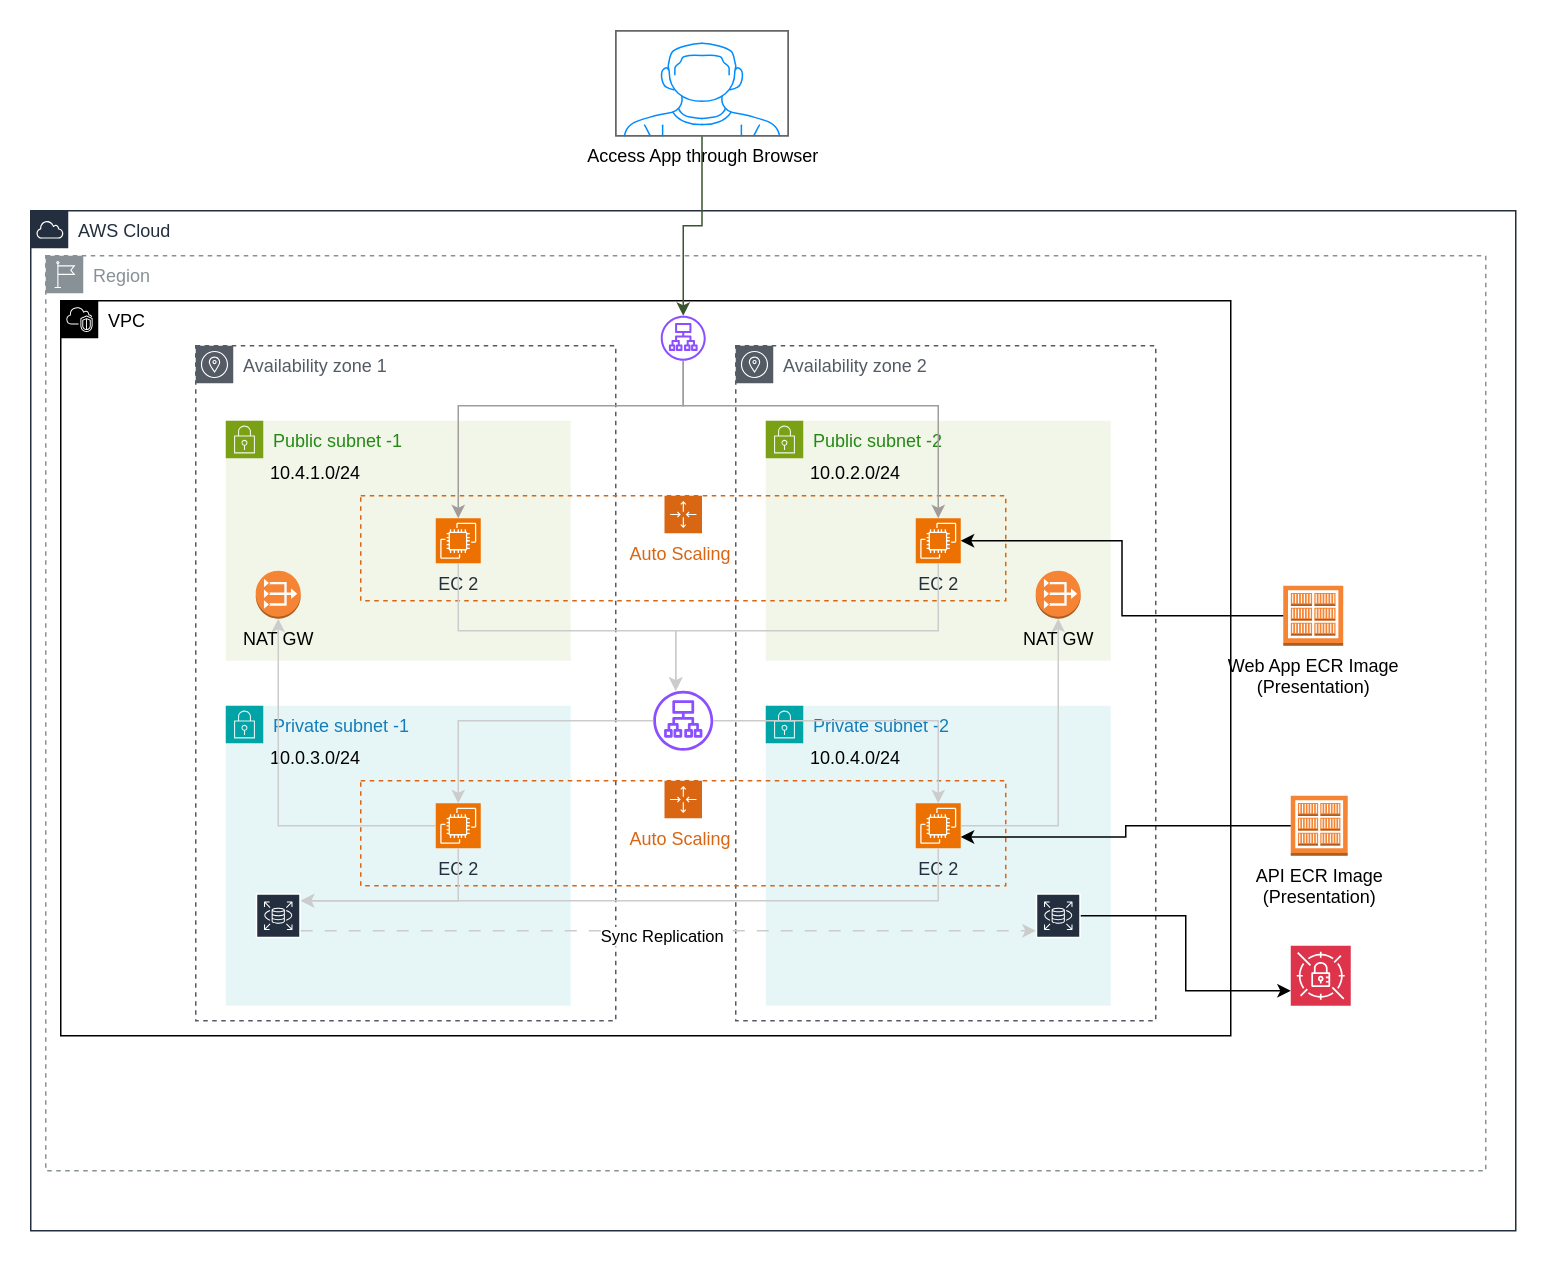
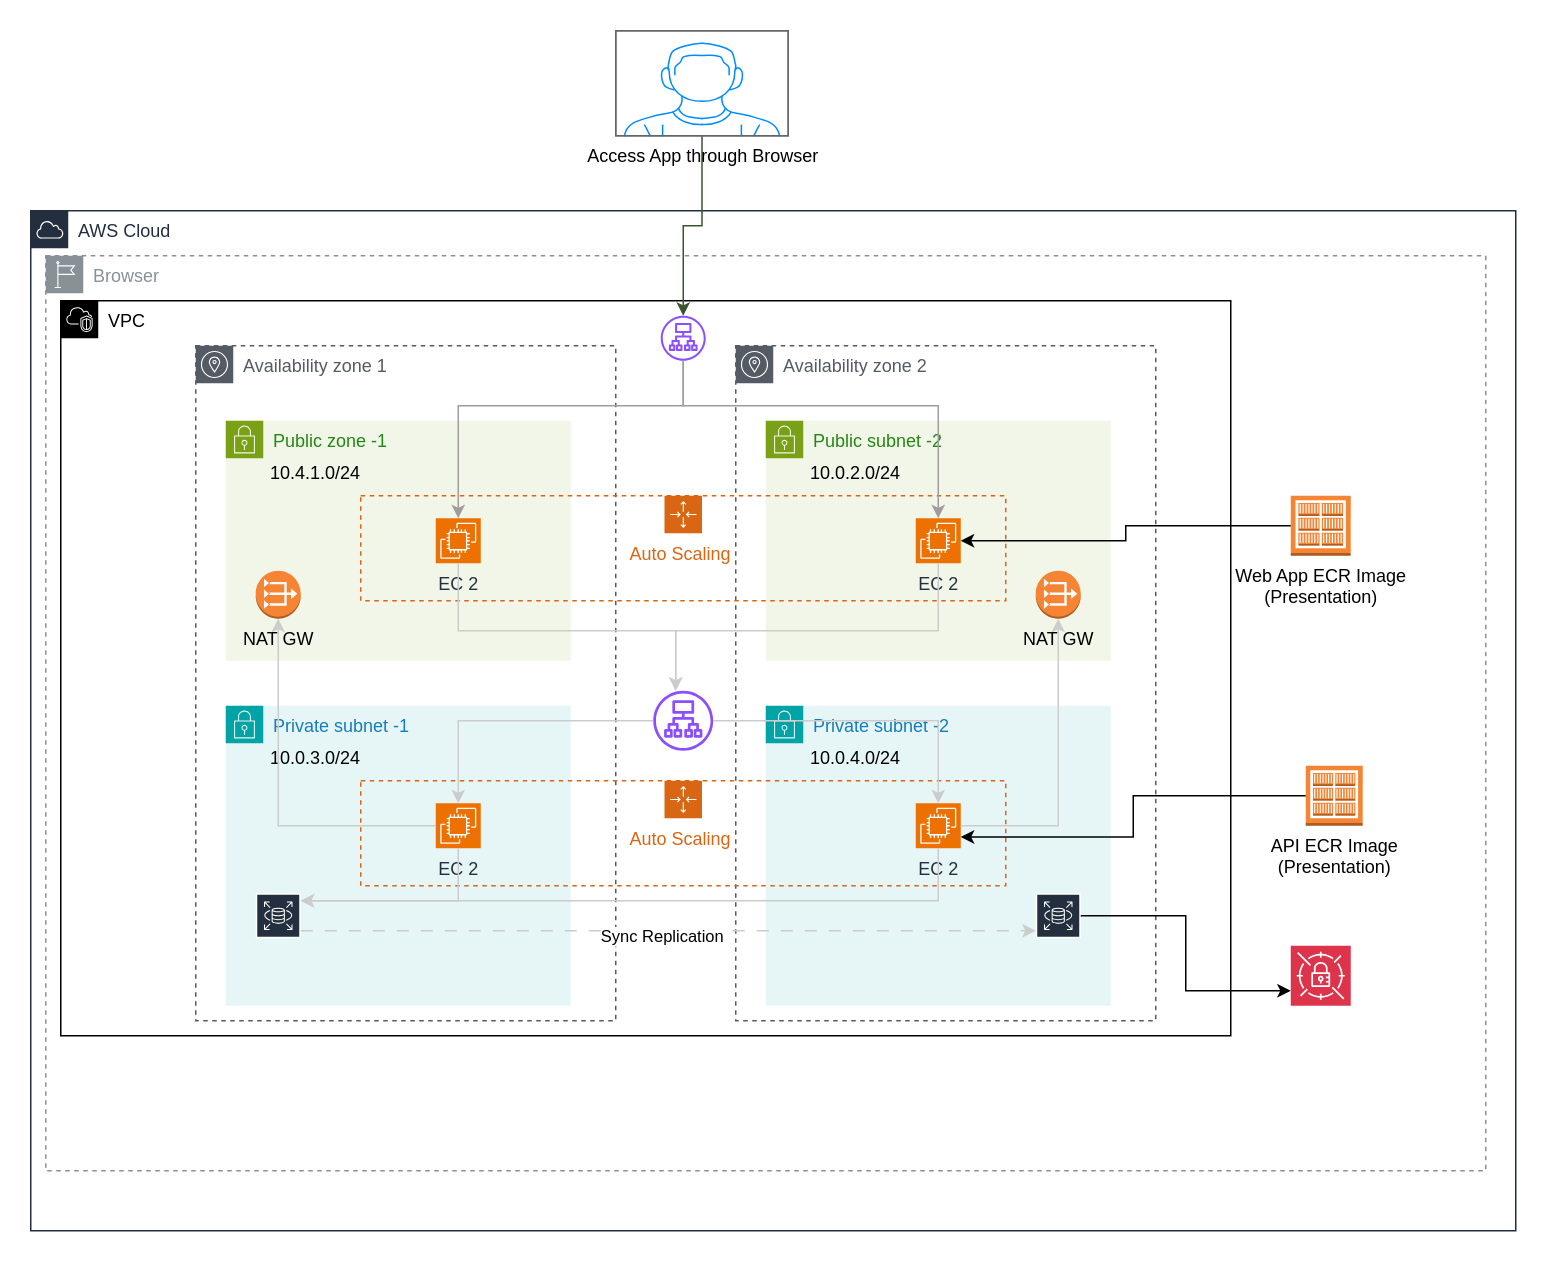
node "Region": label "Region" -> "Browser"
node "Public subnet -1": label "Public subnet -1" -> "Public zone -1"
node "Web App ECR Image (Presentation)": moved (1313, 616) -> (1321, 526)
node "API ECR Image (Presentation)": moved (1319, 826) -> (1334, 796)
